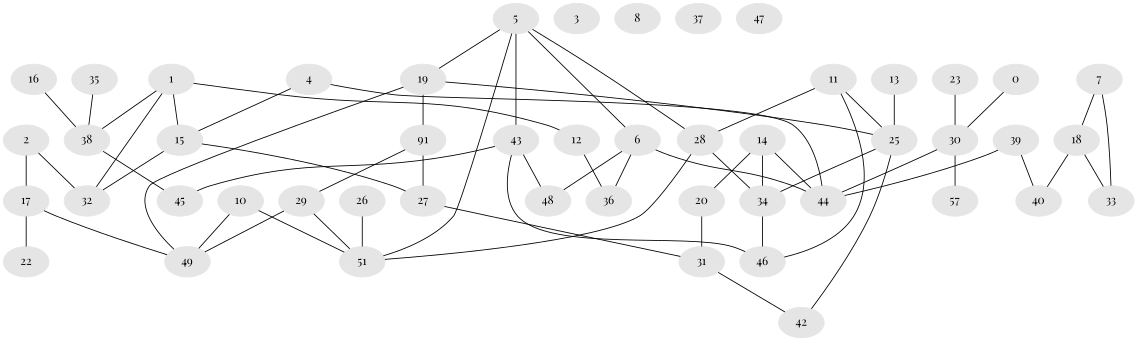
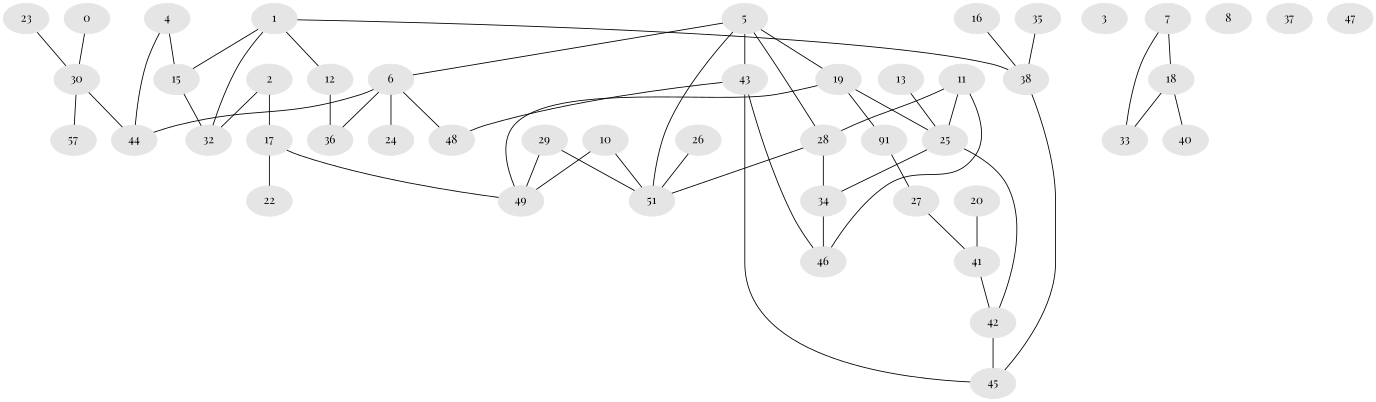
node "24": added
node "14": removed
node "39": removed
edge "15" -- "27": removed
edge "91" -- "29": removed
node "31": label "31" -> "41"
edge "42" -- "45": added
